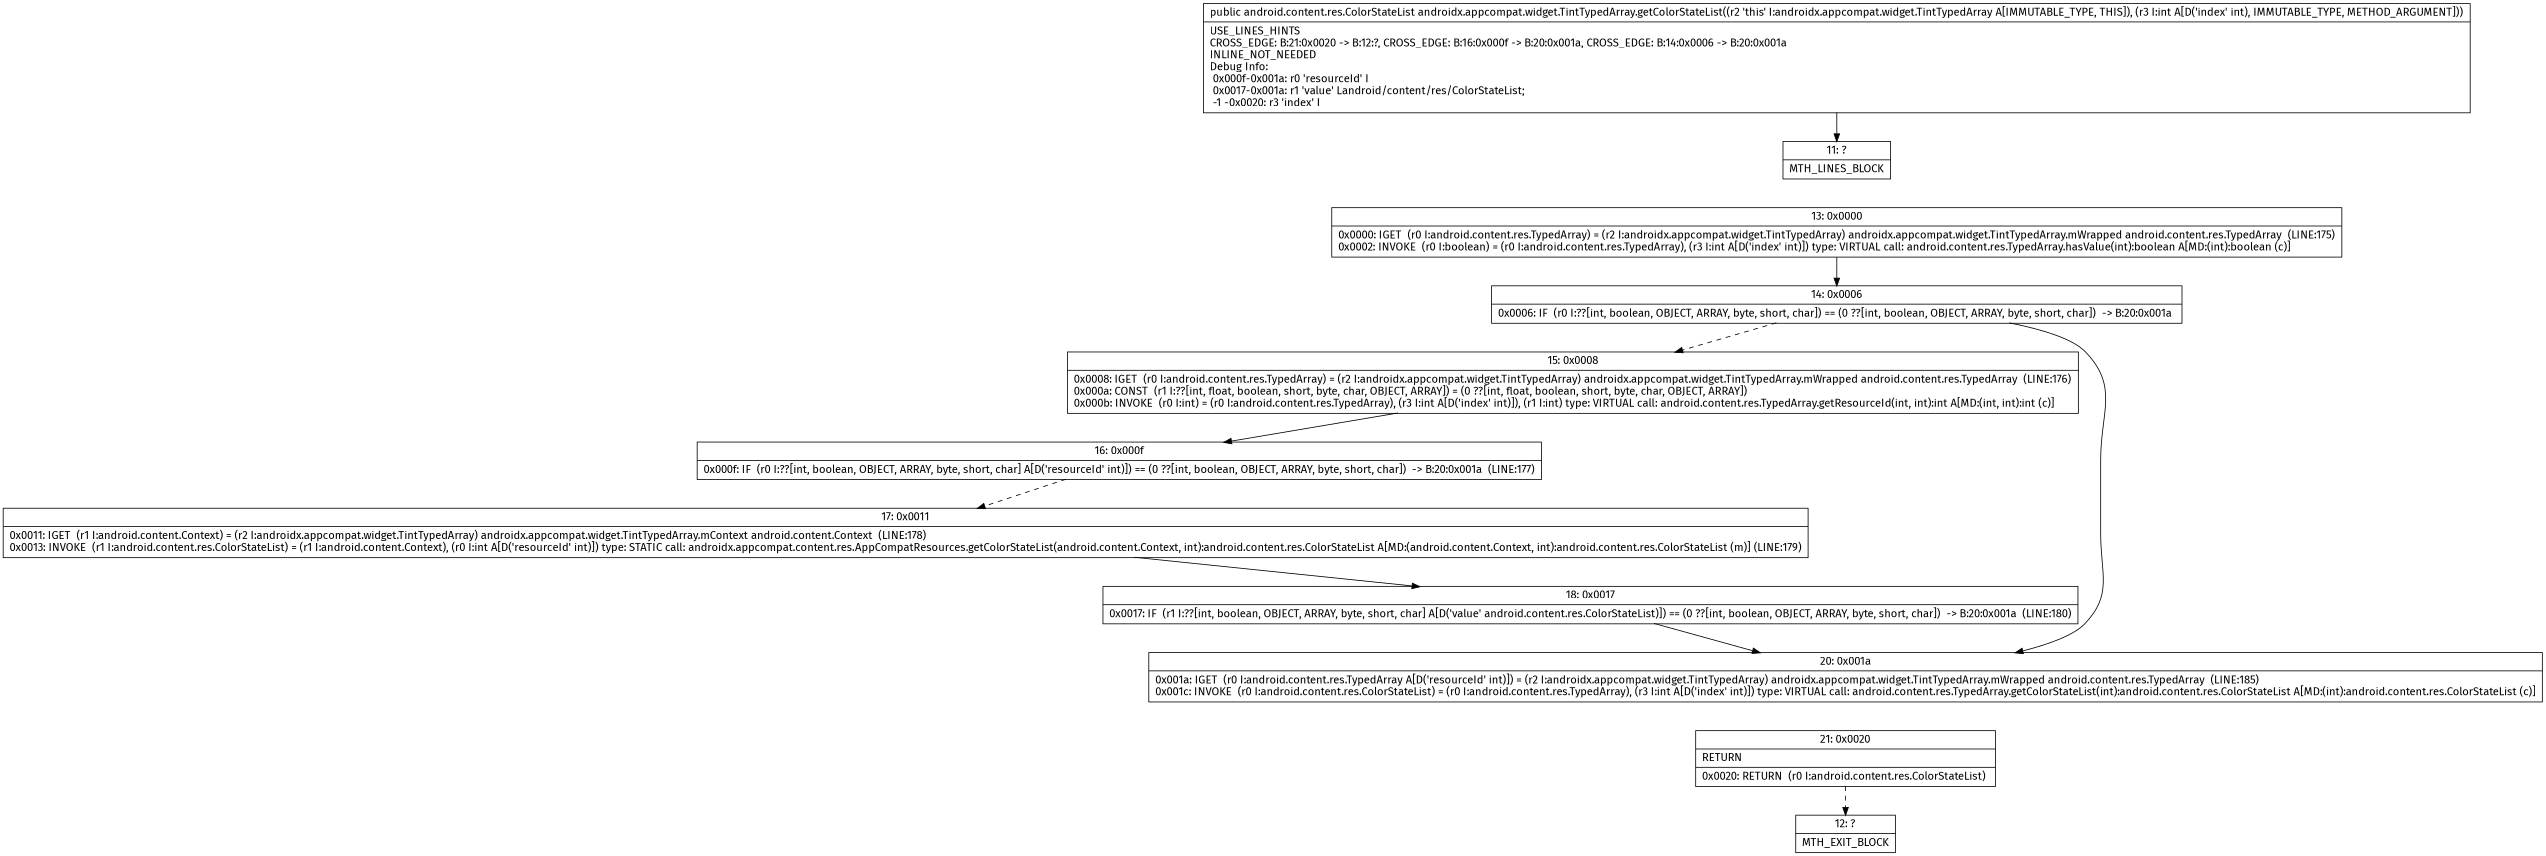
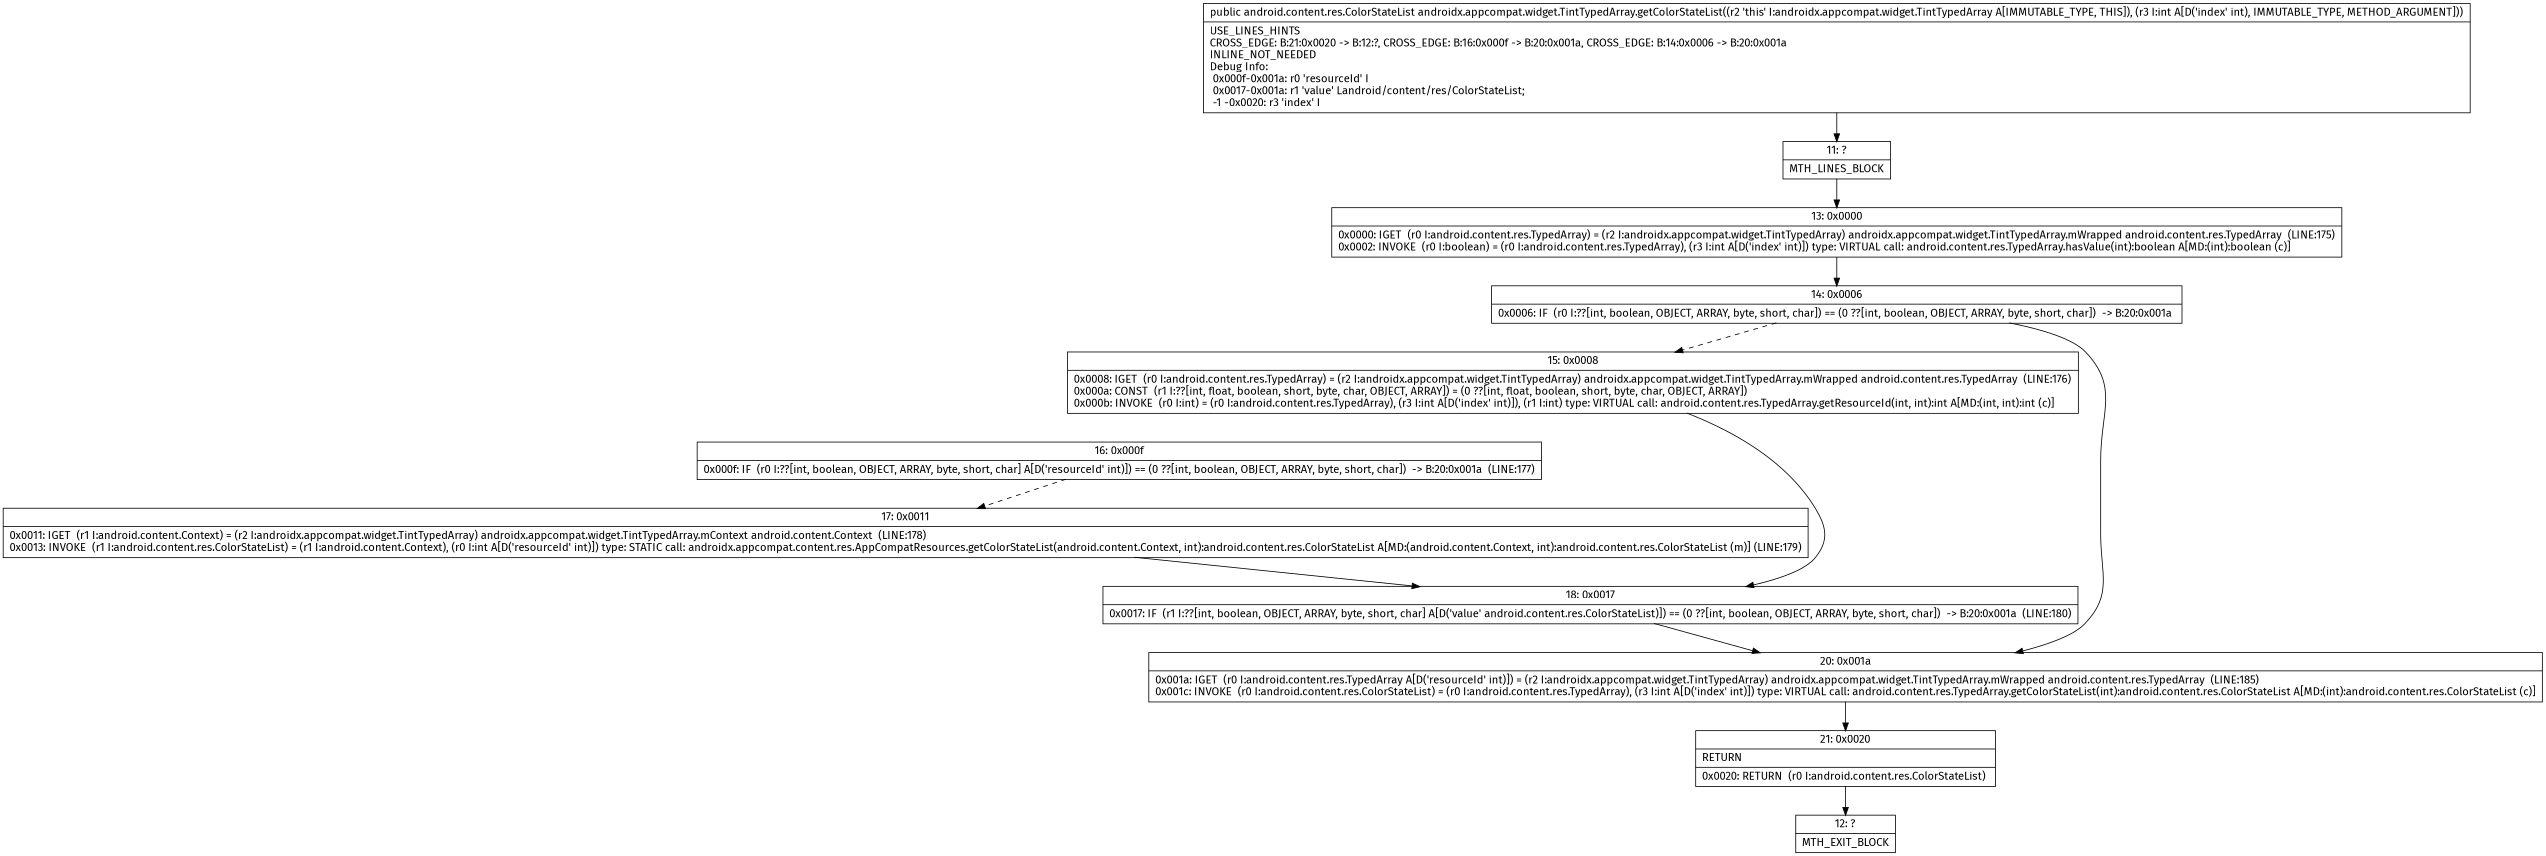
edge "11: ?" -> "13: 0x0000": added
edge "15: 0x0008" -> "16: 0x000f": now "15: 0x0008" -> "18: 0x0017"
edge "20: 0x001a" -> "21: 0x0020": added
edge "21: 0x0020" -> "12: ?": style dashed -> solid
